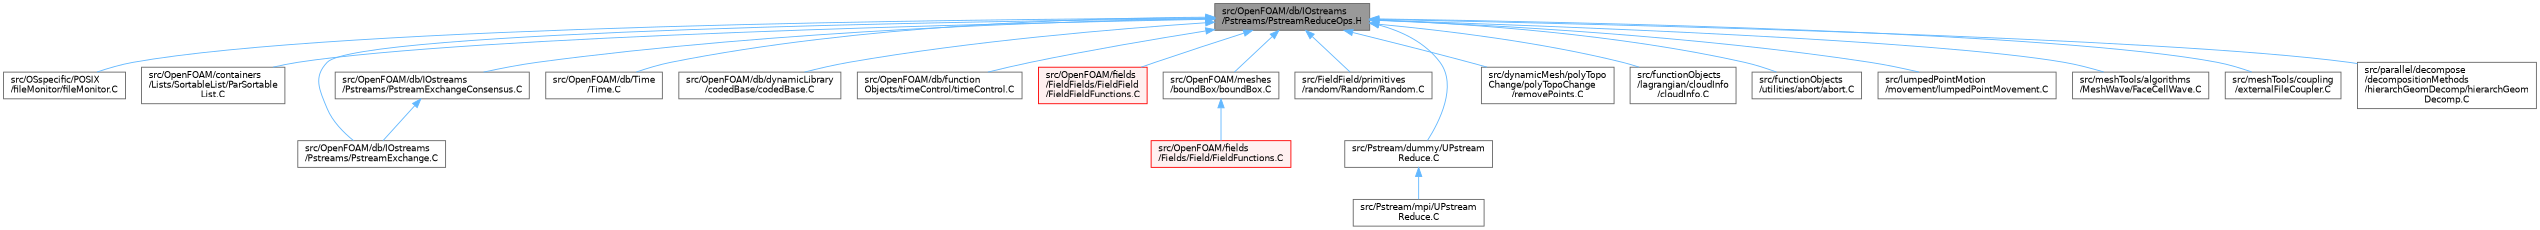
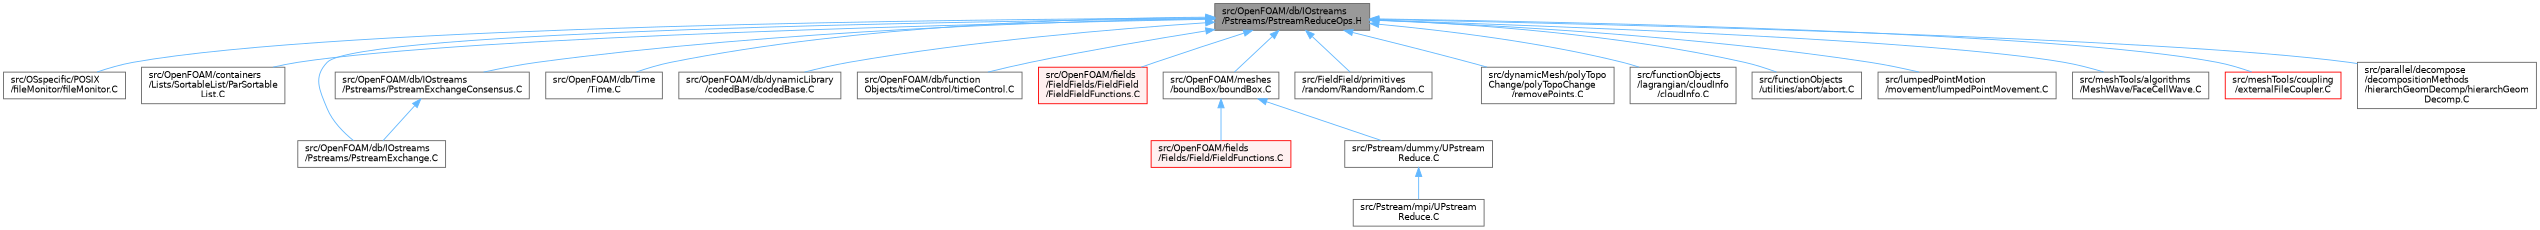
edge "src/Pstream/dummy/UPstream Reduce.C" -> "src/OpenFOAM/db/IOstreams /Pstreams/PstreamReduceOps.H": now "src/Pstream/dummy/UPstream Reduce.C" -> "src/OpenFOAM/meshes /boundBox/boundBox.C"
node "src/meshTools/coupling /externalFileCoupler.C": color grey40 -> red
